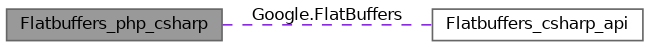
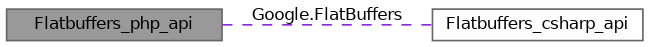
node "Flatbuffers_php_csharp": label "Flatbuffers_php_csharp" -> "Flatbuffers_php_api"
